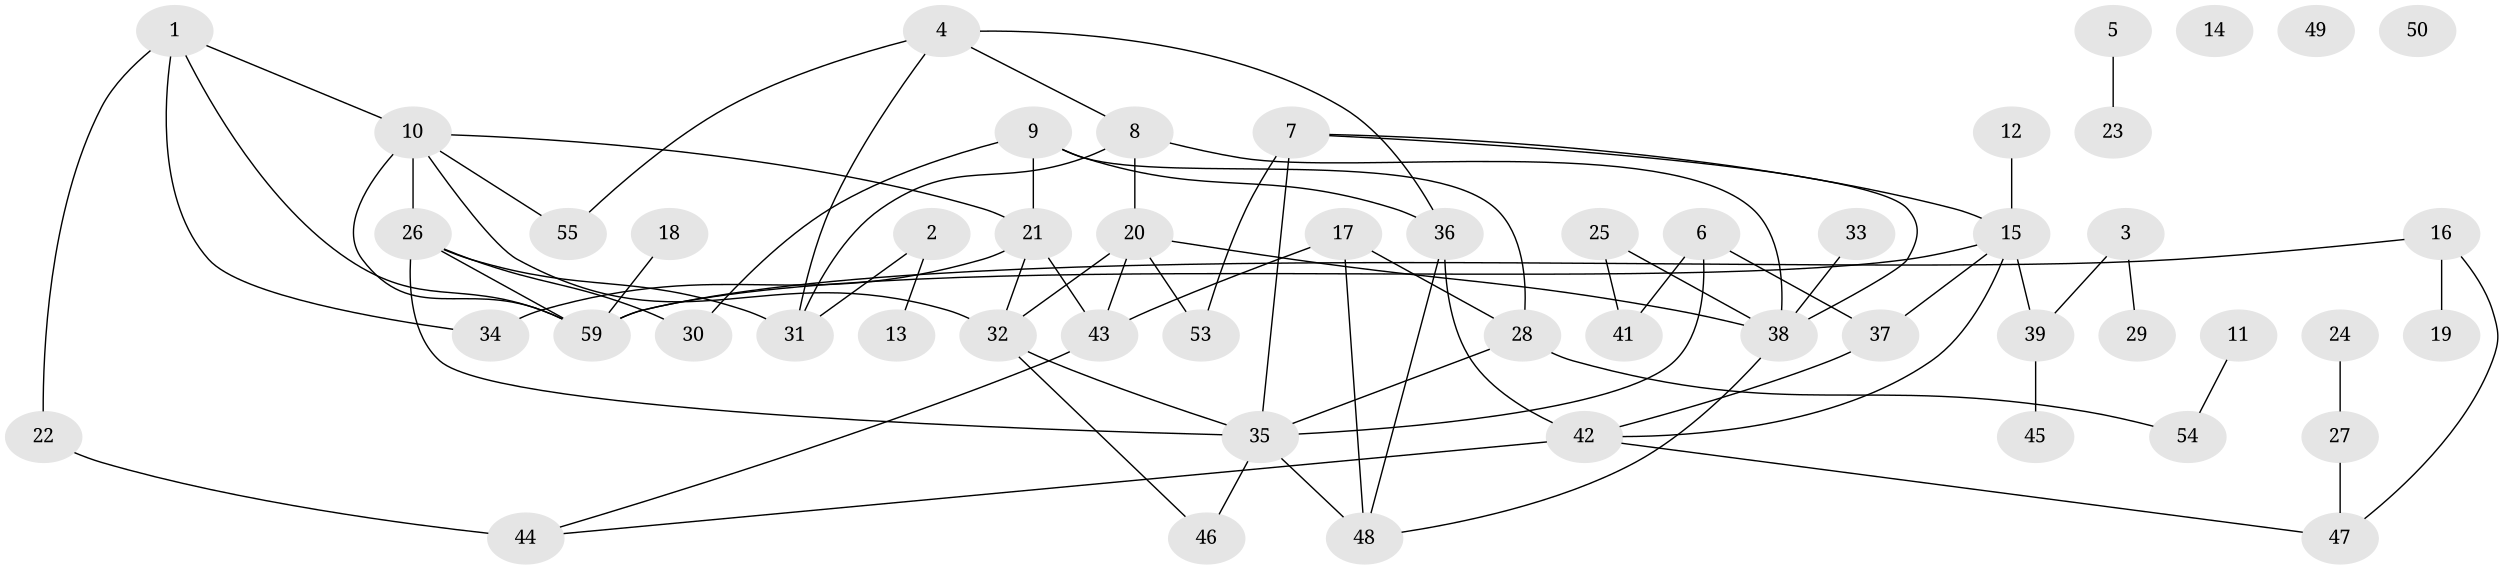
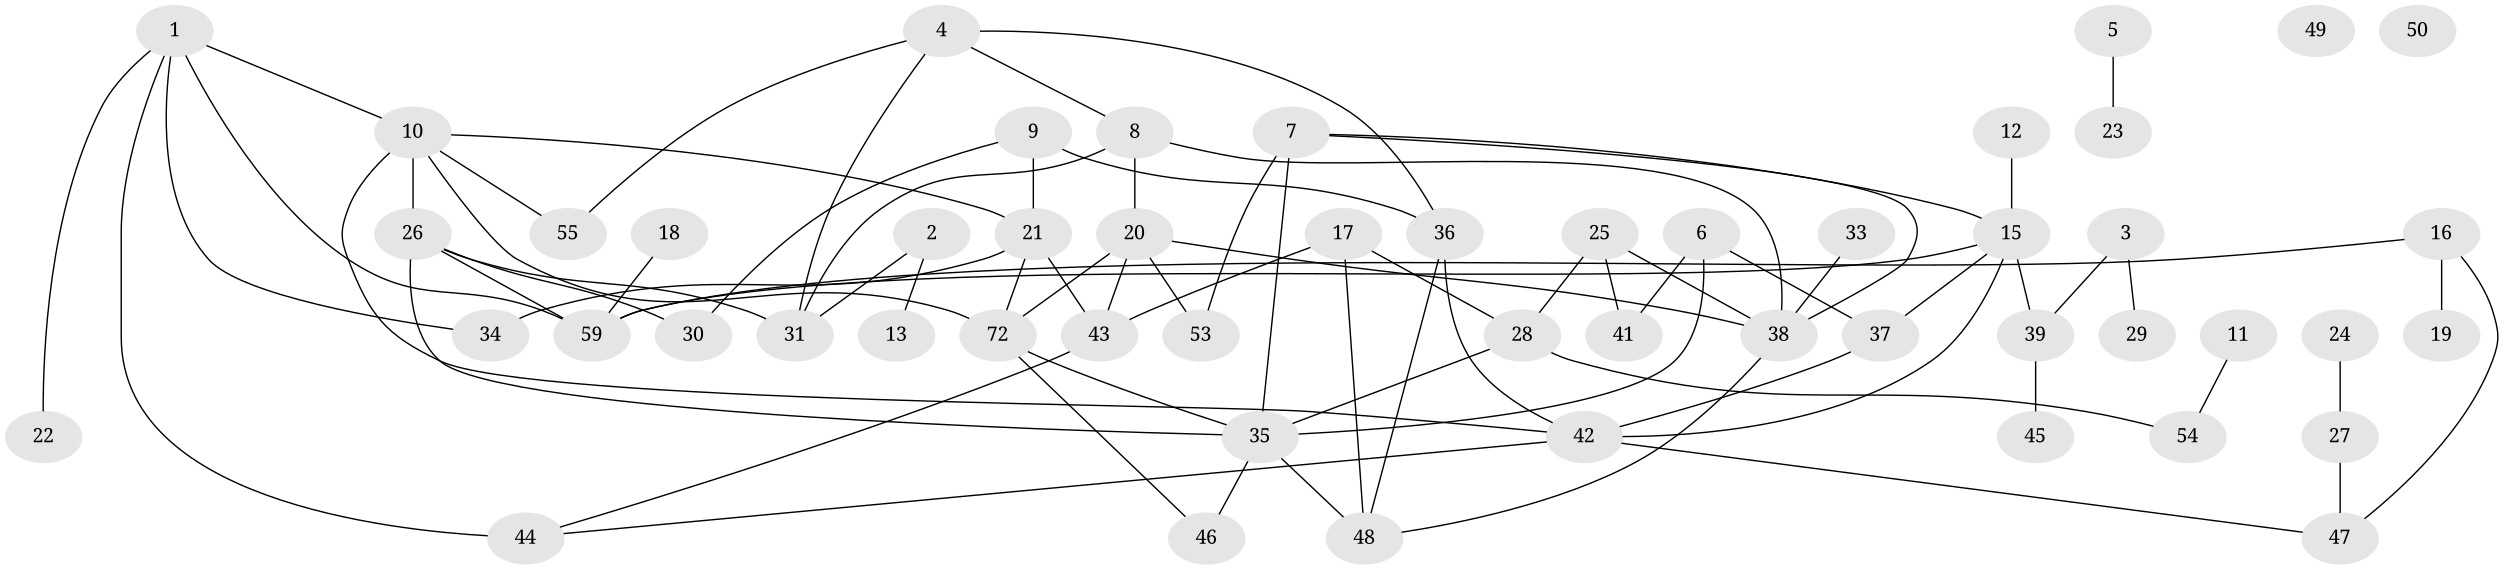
node "14": removed
edge "9" -- "28": now "25" -- "28"
edge "10" -- "59": now "10" -- "42"
node "32": label "32" -> "72"
edge "22" -- "44": now "1" -- "44"
